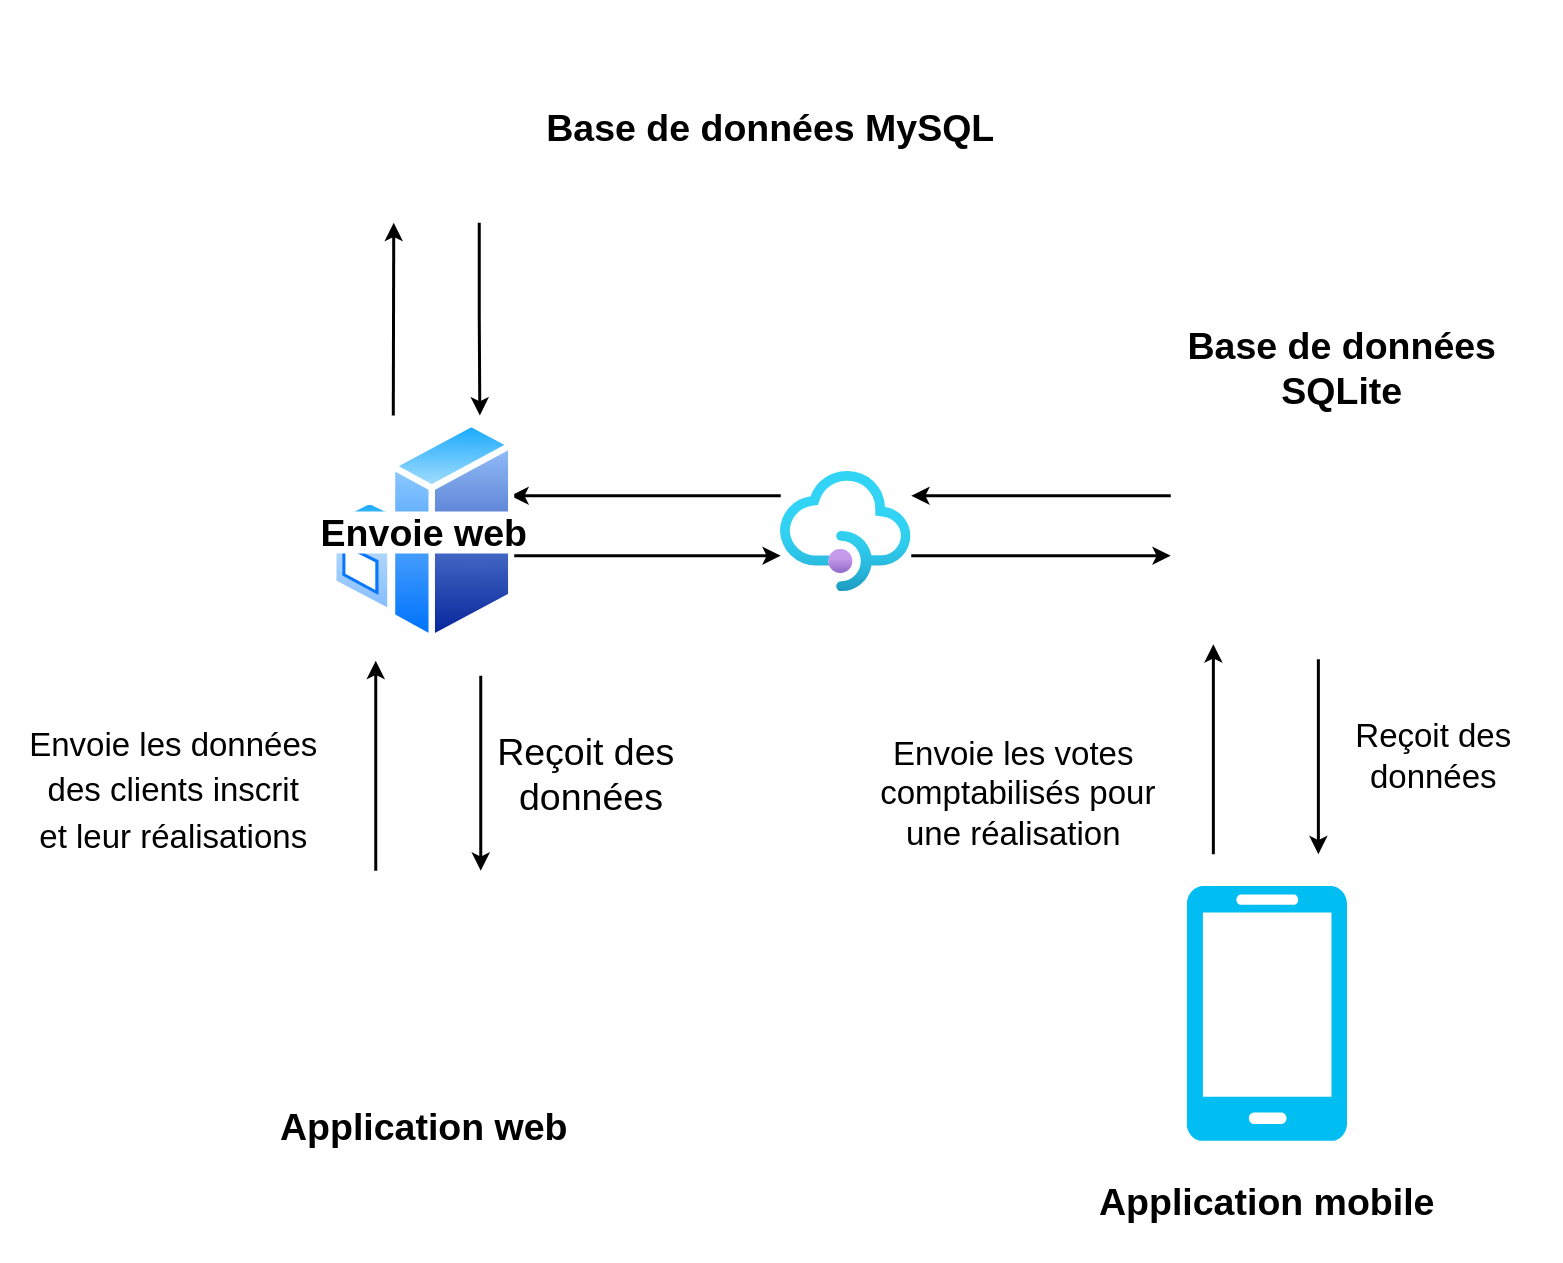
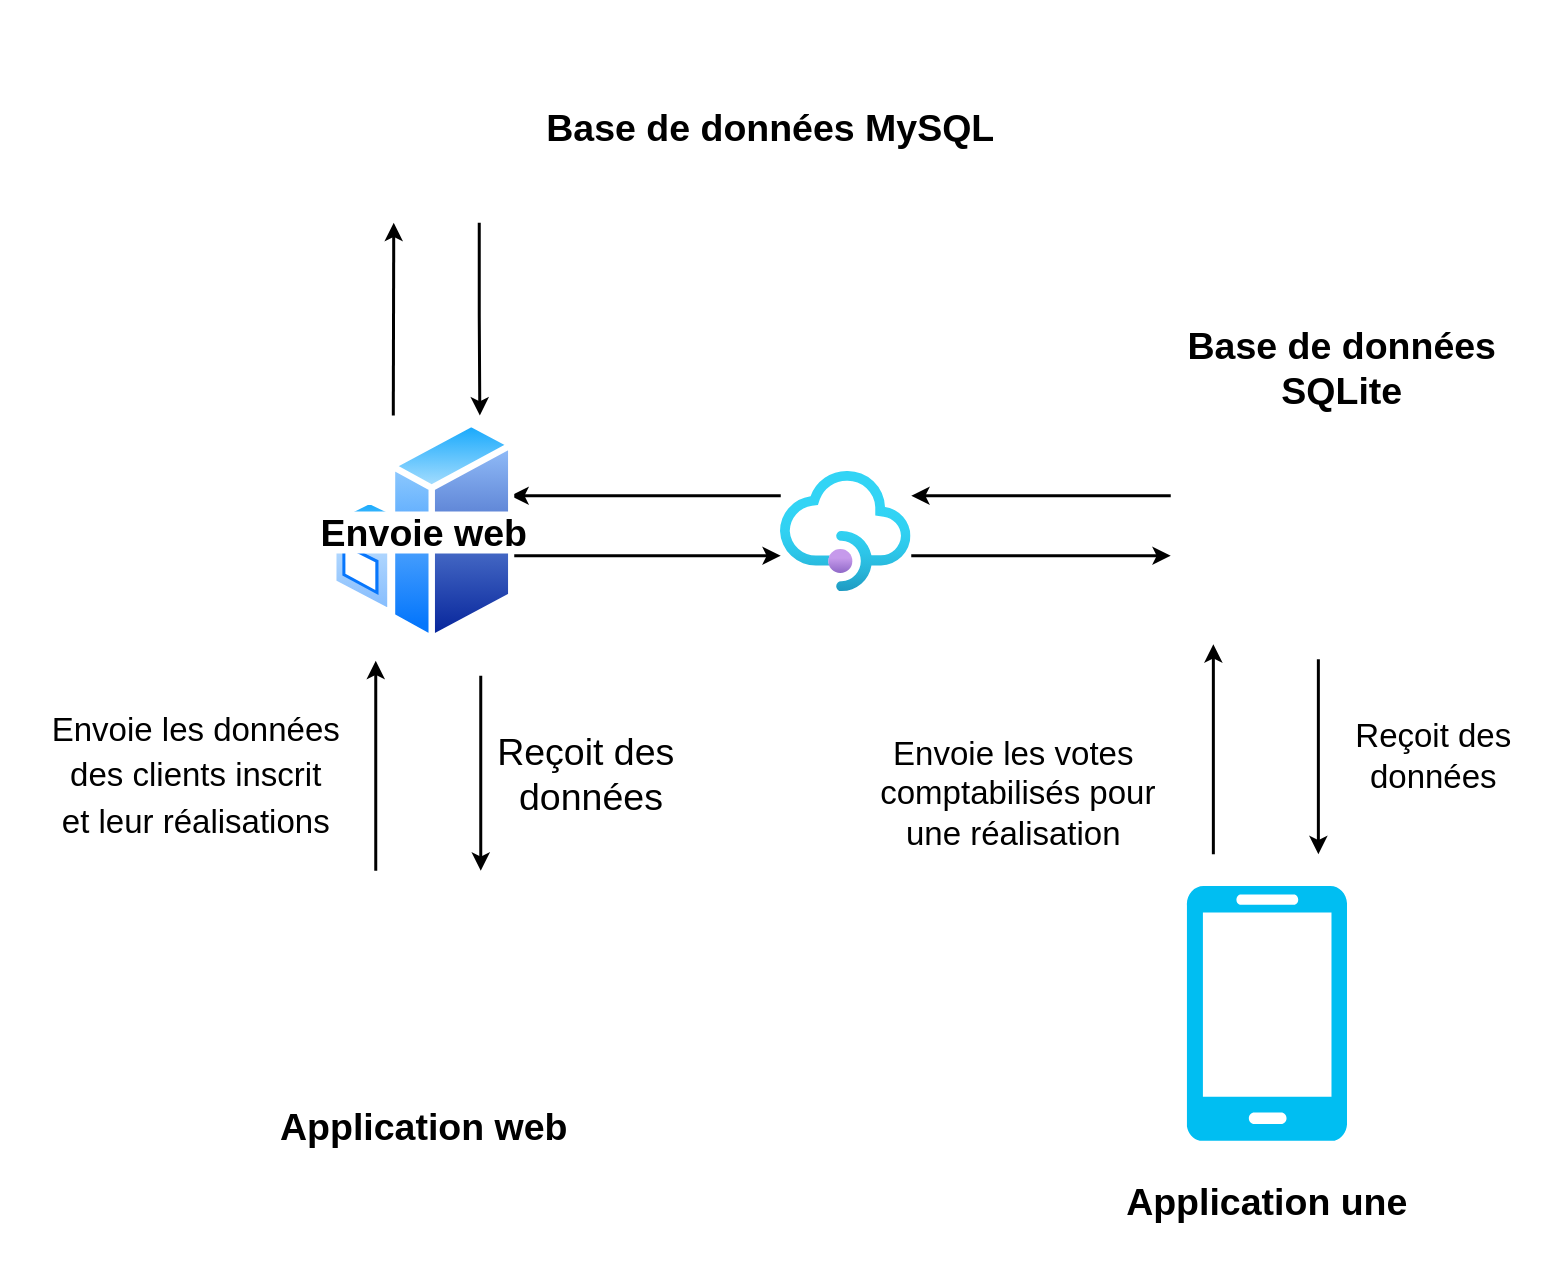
node "Envoie les données des clients inscrit et leur réalisations": moved (173, 788) -> (196, 773)
node "Application mobile": label "Application mobile" -> "Application une"
